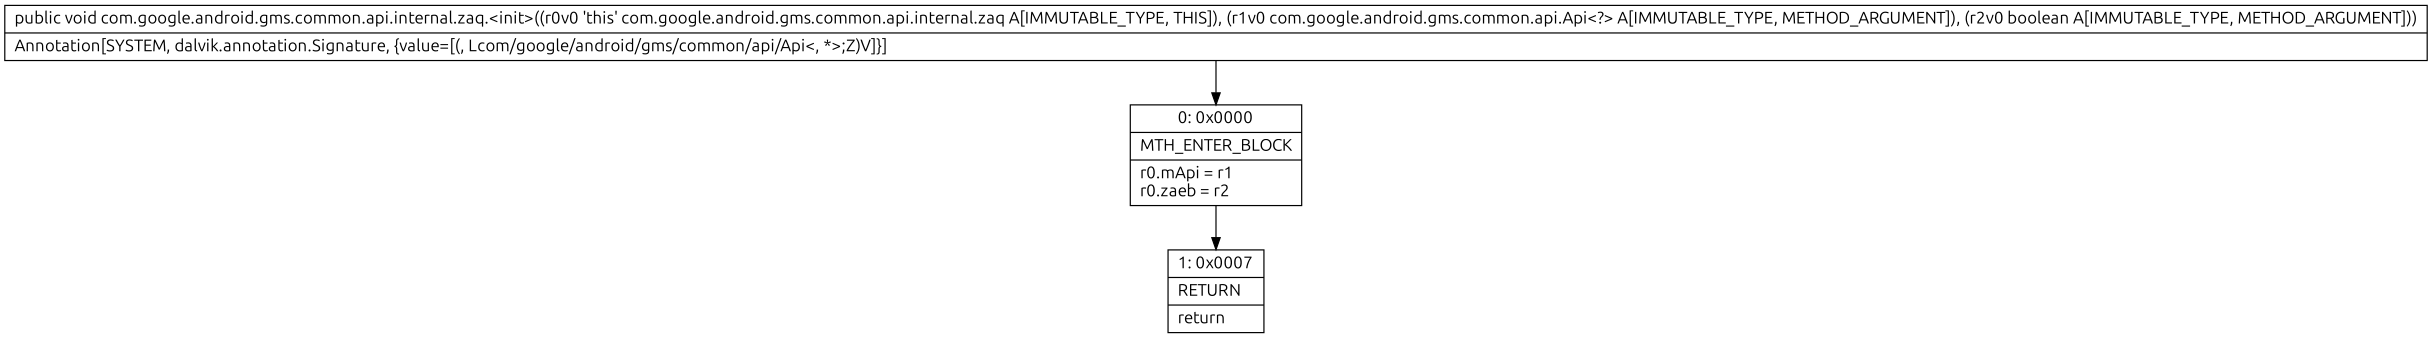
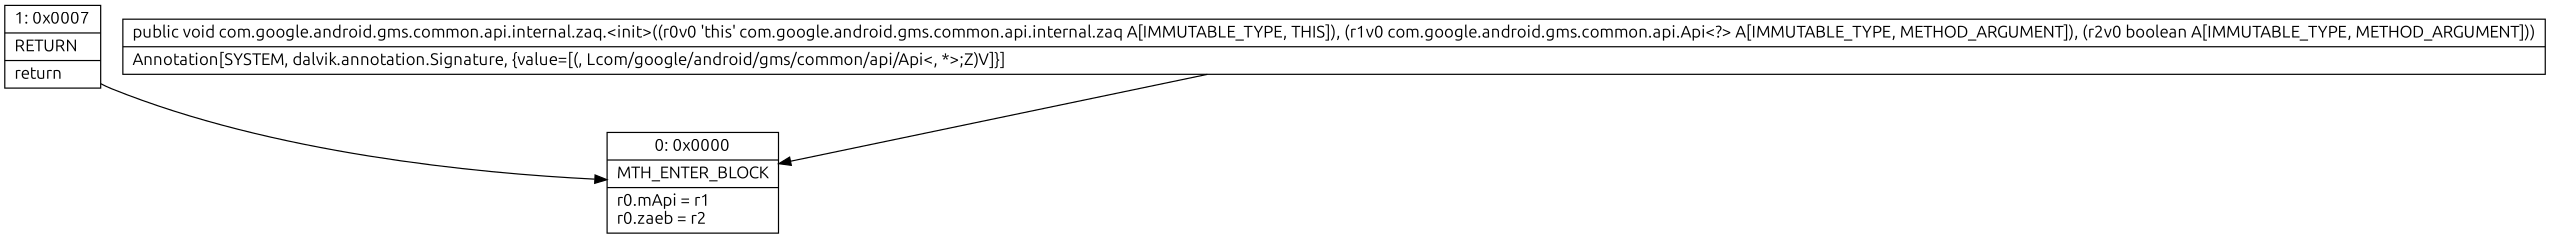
edge "0: 0x0000" -> "1: 0x0007": reversed
